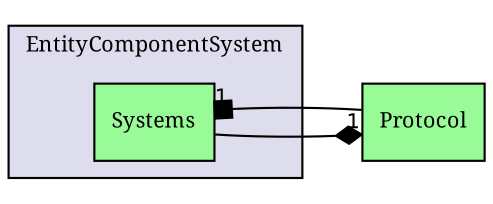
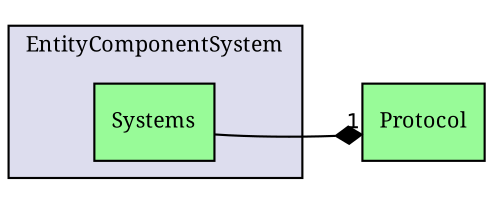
edge "Protocol" -> "Systems": removed
